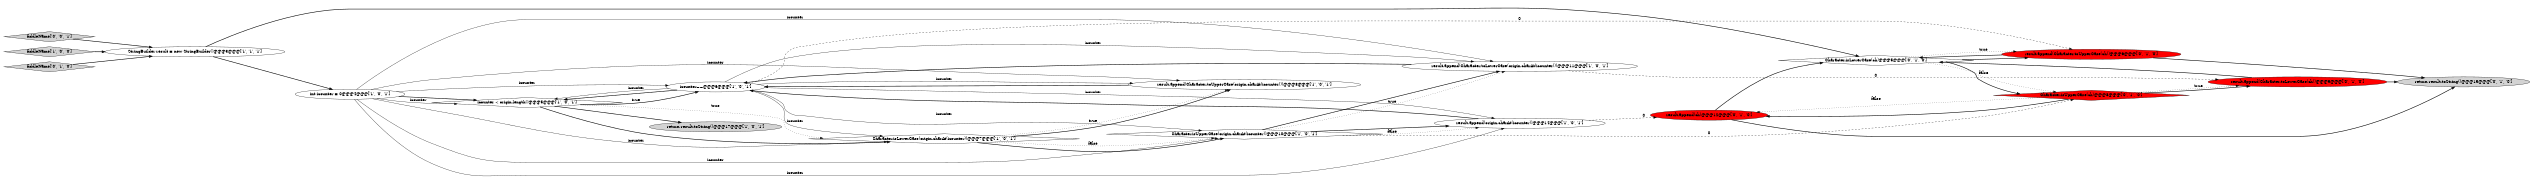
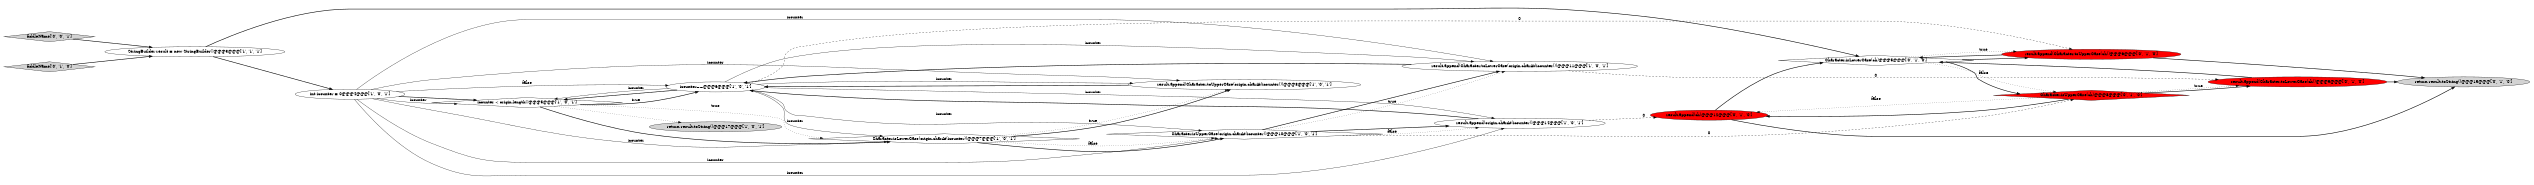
node "fiddleName['1', '0', '0']": removed
edge "int icounter = 0@@@4@@@['1', '0', '1']" -> "icounter++@@@6@@@['1', '0', '1']": label "icounter" -> "false"
edge "icounter < origin.length()@@@5@@@['1', '0', '1']" -> "return result.toString()@@@17@@@['1', '0', '1']": style bold -> dotted
